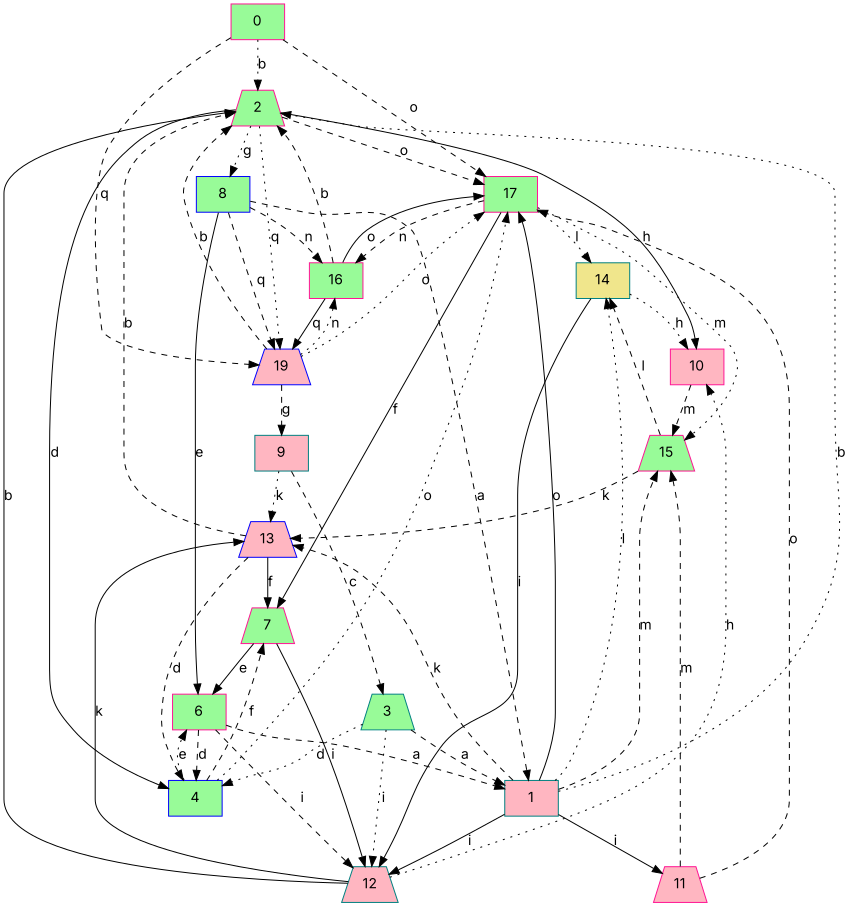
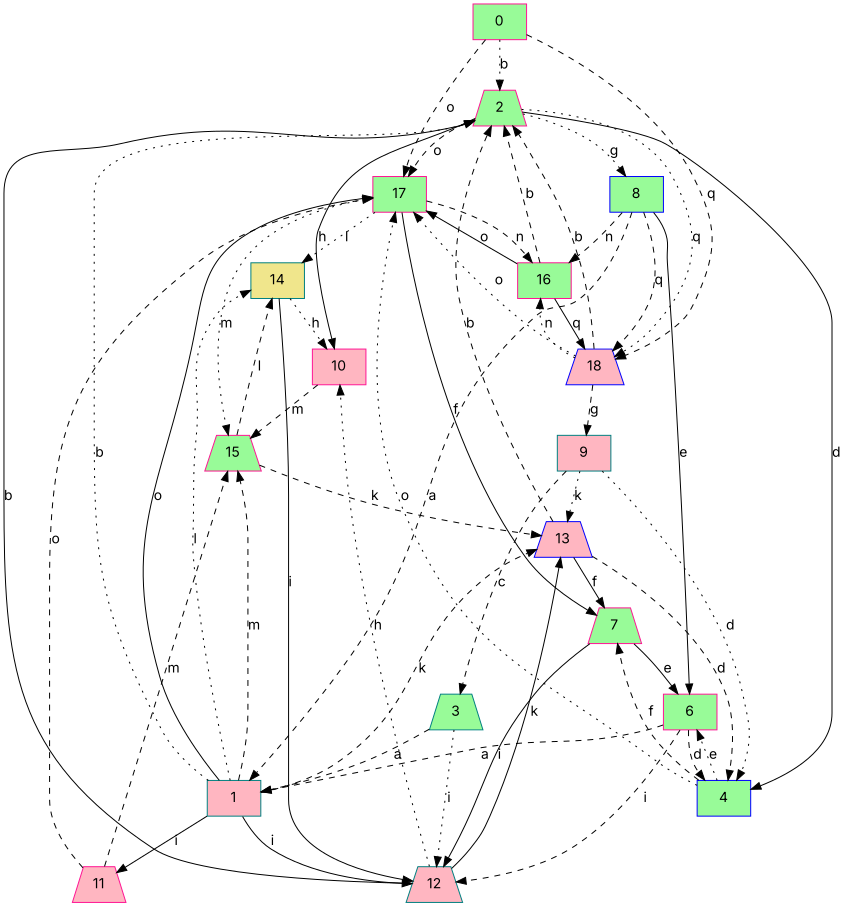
node "19": label "19" -> "18"
edge "3" -> "4": now "9" -> "4"
